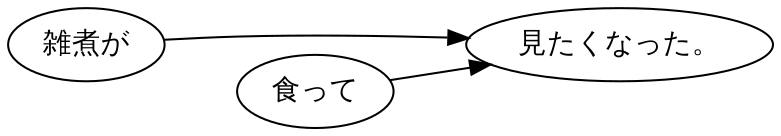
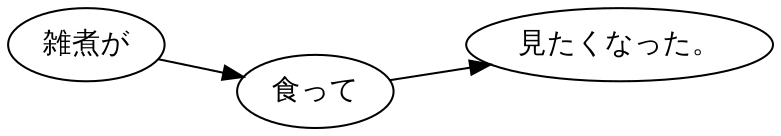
edge "雑煮が" -> "見たくなった。": now "雑煮が" -> "食って"
